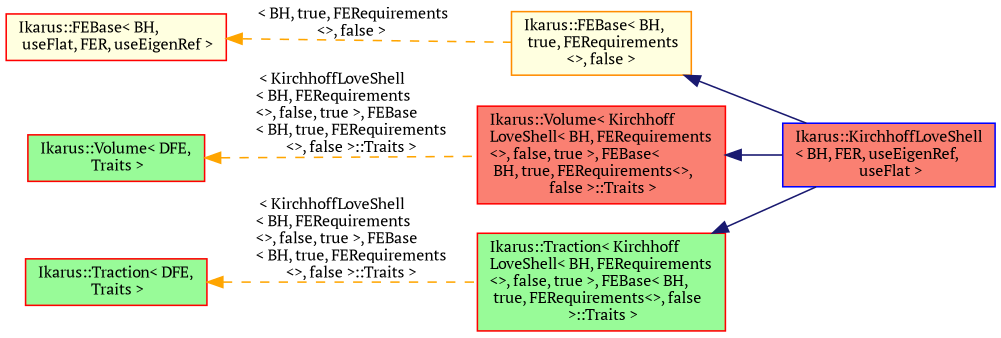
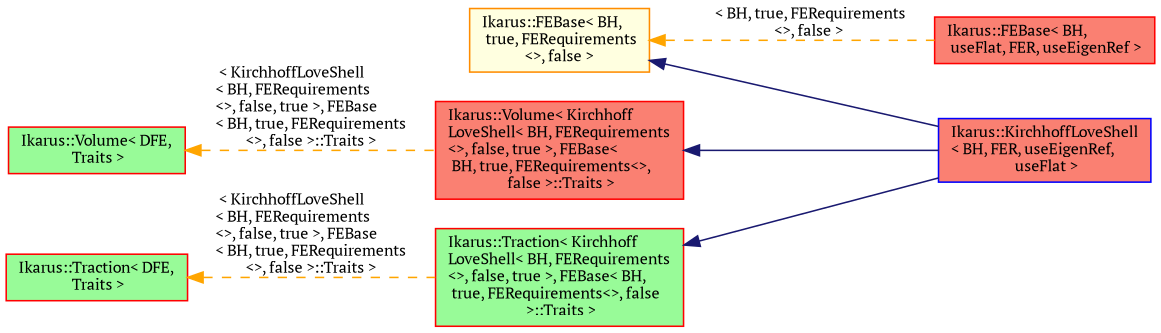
node "Ikarus::FEBase< BH, useFlat, FER, useEigenRef >": fillcolor lightyellow -> salmon
edge "Ikarus::FEBase< BH, true, FERequirements <>, false >" -> "Ikarus::FEBase< BH, useFlat, FER, useEigenRef >": reversed
